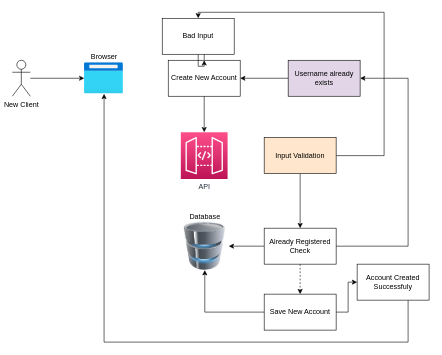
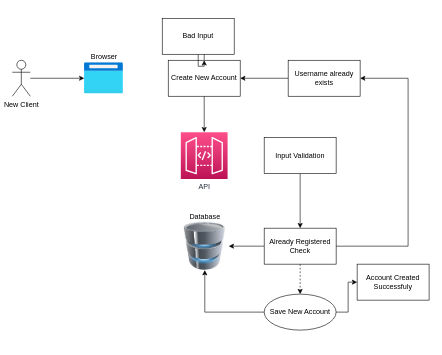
node "Username already exists": fillcolor #e1d5e7 -> #ffffff
edge "Account Created Successfuly" -> "Browser": removed
node "Input Validation": fillcolor #ffe6cc -> #ffffff
edge "Input Validation" -> "Bad Input": removed
node "Save New Account": shape rectangle -> ellipse
